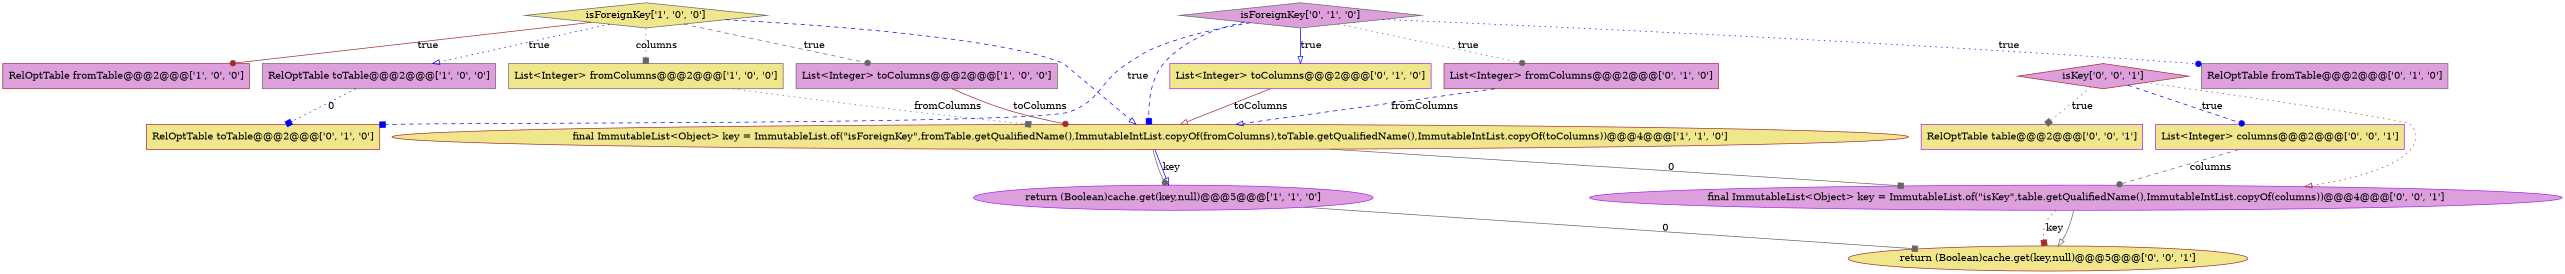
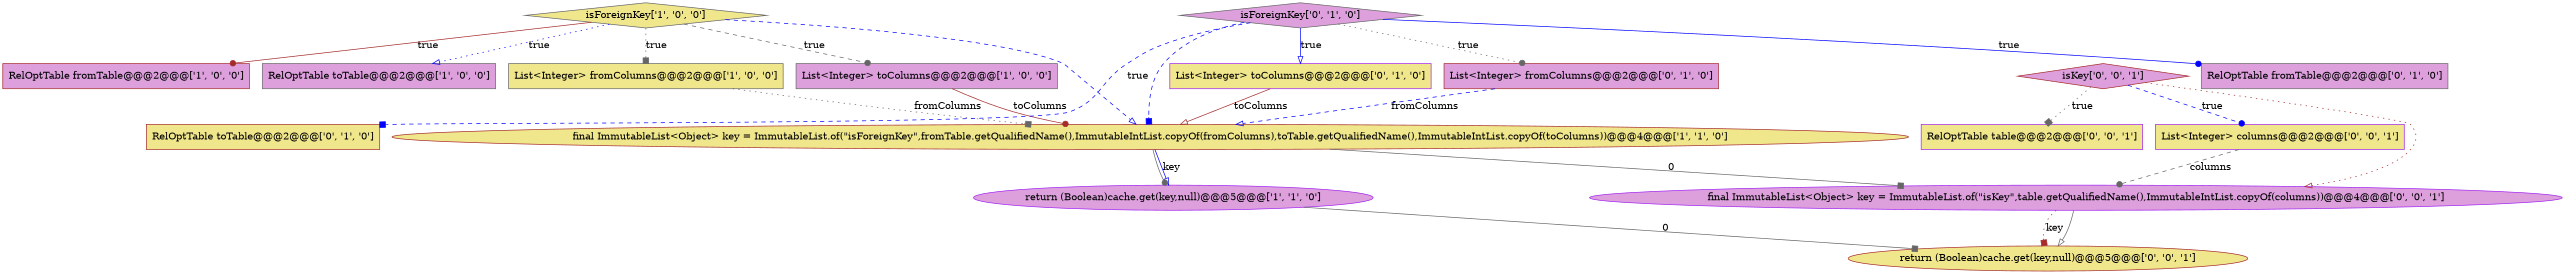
edge "isForeignKey['0', '1', '0']" -> "RelOptTable fromTable@@@2@@@['0', '1', '0']": style dotted -> solid
edge "isForeignKey['1', '0', '0']" -> "List<Integer> fromColumns@@@2@@@['1', '0', '0']": label "columns" -> "true"
edge "RelOptTable toTable@@@2@@@['1', '0', '0']" -> "RelOptTable toTable@@@2@@@['0', '1', '0']": removed, label "0"
